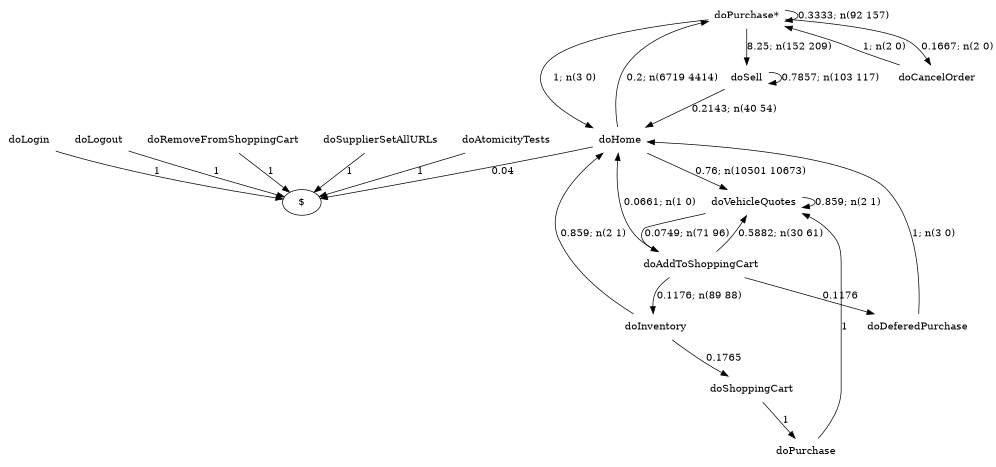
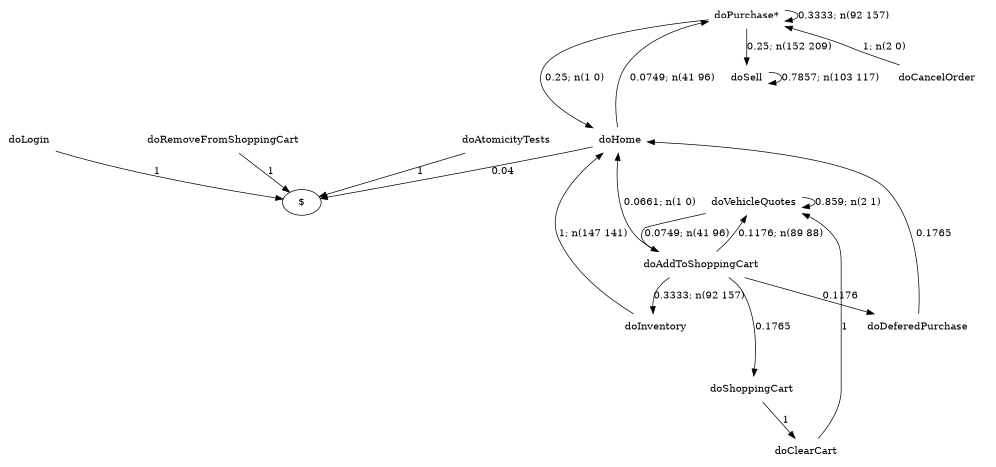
edge "doPurchase*" -> "doCancelOrder": removed, label "0.1667; n(2 0)"
edge "doPurchase*" -> "doSell": label "8.25; n(152 209)" -> "0.25; n(152 209)"
edge "doPurchase*" -> "doHome": label "1; n(3 0)" -> "0.25; n(1 0)"
edge "doHome" -> "doPurchase*": label "0.2; n(6719 4414)" -> "0.0749; n(41 96)"
edge "doSell" -> "doHome": removed, label "0.2143; n(40 54)"
node "doLogout": removed
node "doSupplierSetAllURLs": removed
edge "doHome" -> "doVehicleQuotes": removed, label "0.76; n(10501 10673)"
edge "doInventory" -> "doHome": label "0.859; n(2 1)" -> "1; n(147 141)"
edge "doVehicleQuotes" -> "doAddToShoppingCart": label "0.0749; n(71 96)" -> "0.0749; n(41 96)"
edge "doAddToShoppingCart" -> "doVehicleQuotes": label "0.5882; n(30 61)" -> "0.1176; n(89 88)"
edge "doDeferedPurchase" -> "doHome": label "1; n(3 0)" -> "0.1765"
edge "doAddToShoppingCart" -> "doInventory": label "0.1176; n(89 88)" -> "0.3333; n(92 157)"
edge "doInventory" -> "doShoppingCart": now "doAddToShoppingCart" -> "doShoppingCart"
node "doPurchase": label "doPurchase" -> "doClearCart"
